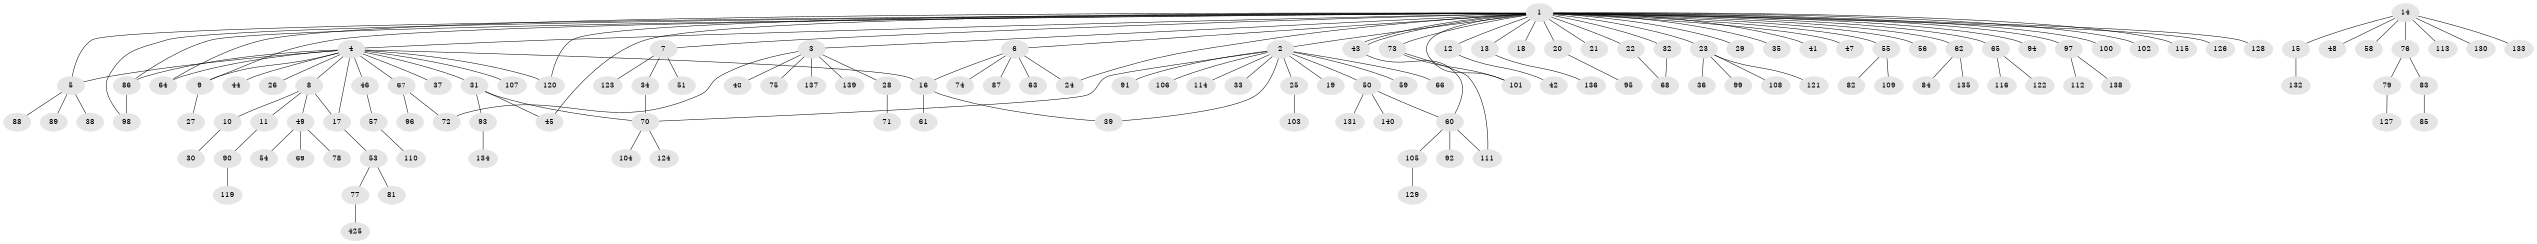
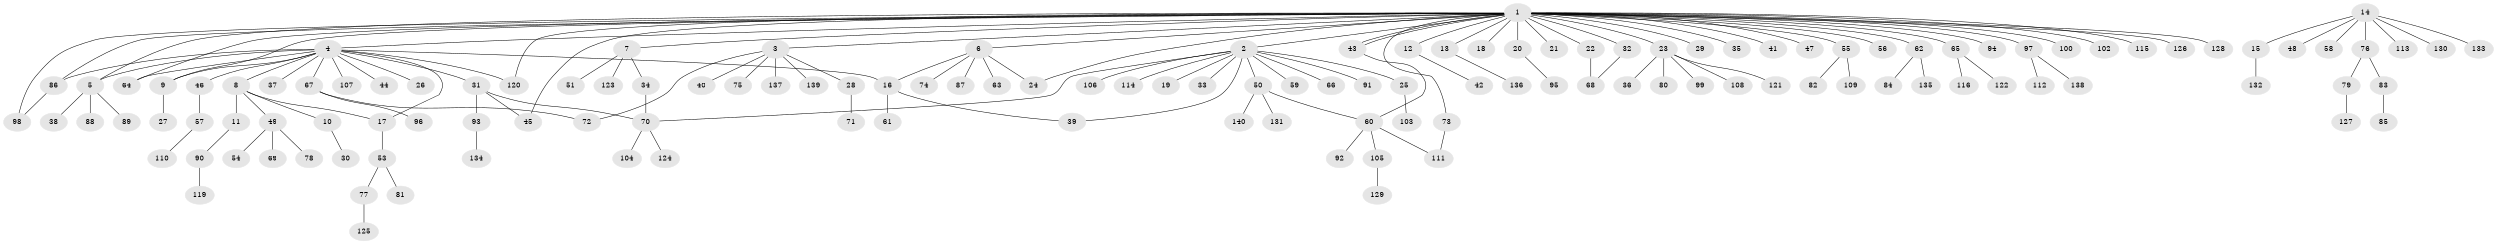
node "101": removed
node "80": added
node "425": label "425" -> "125"
